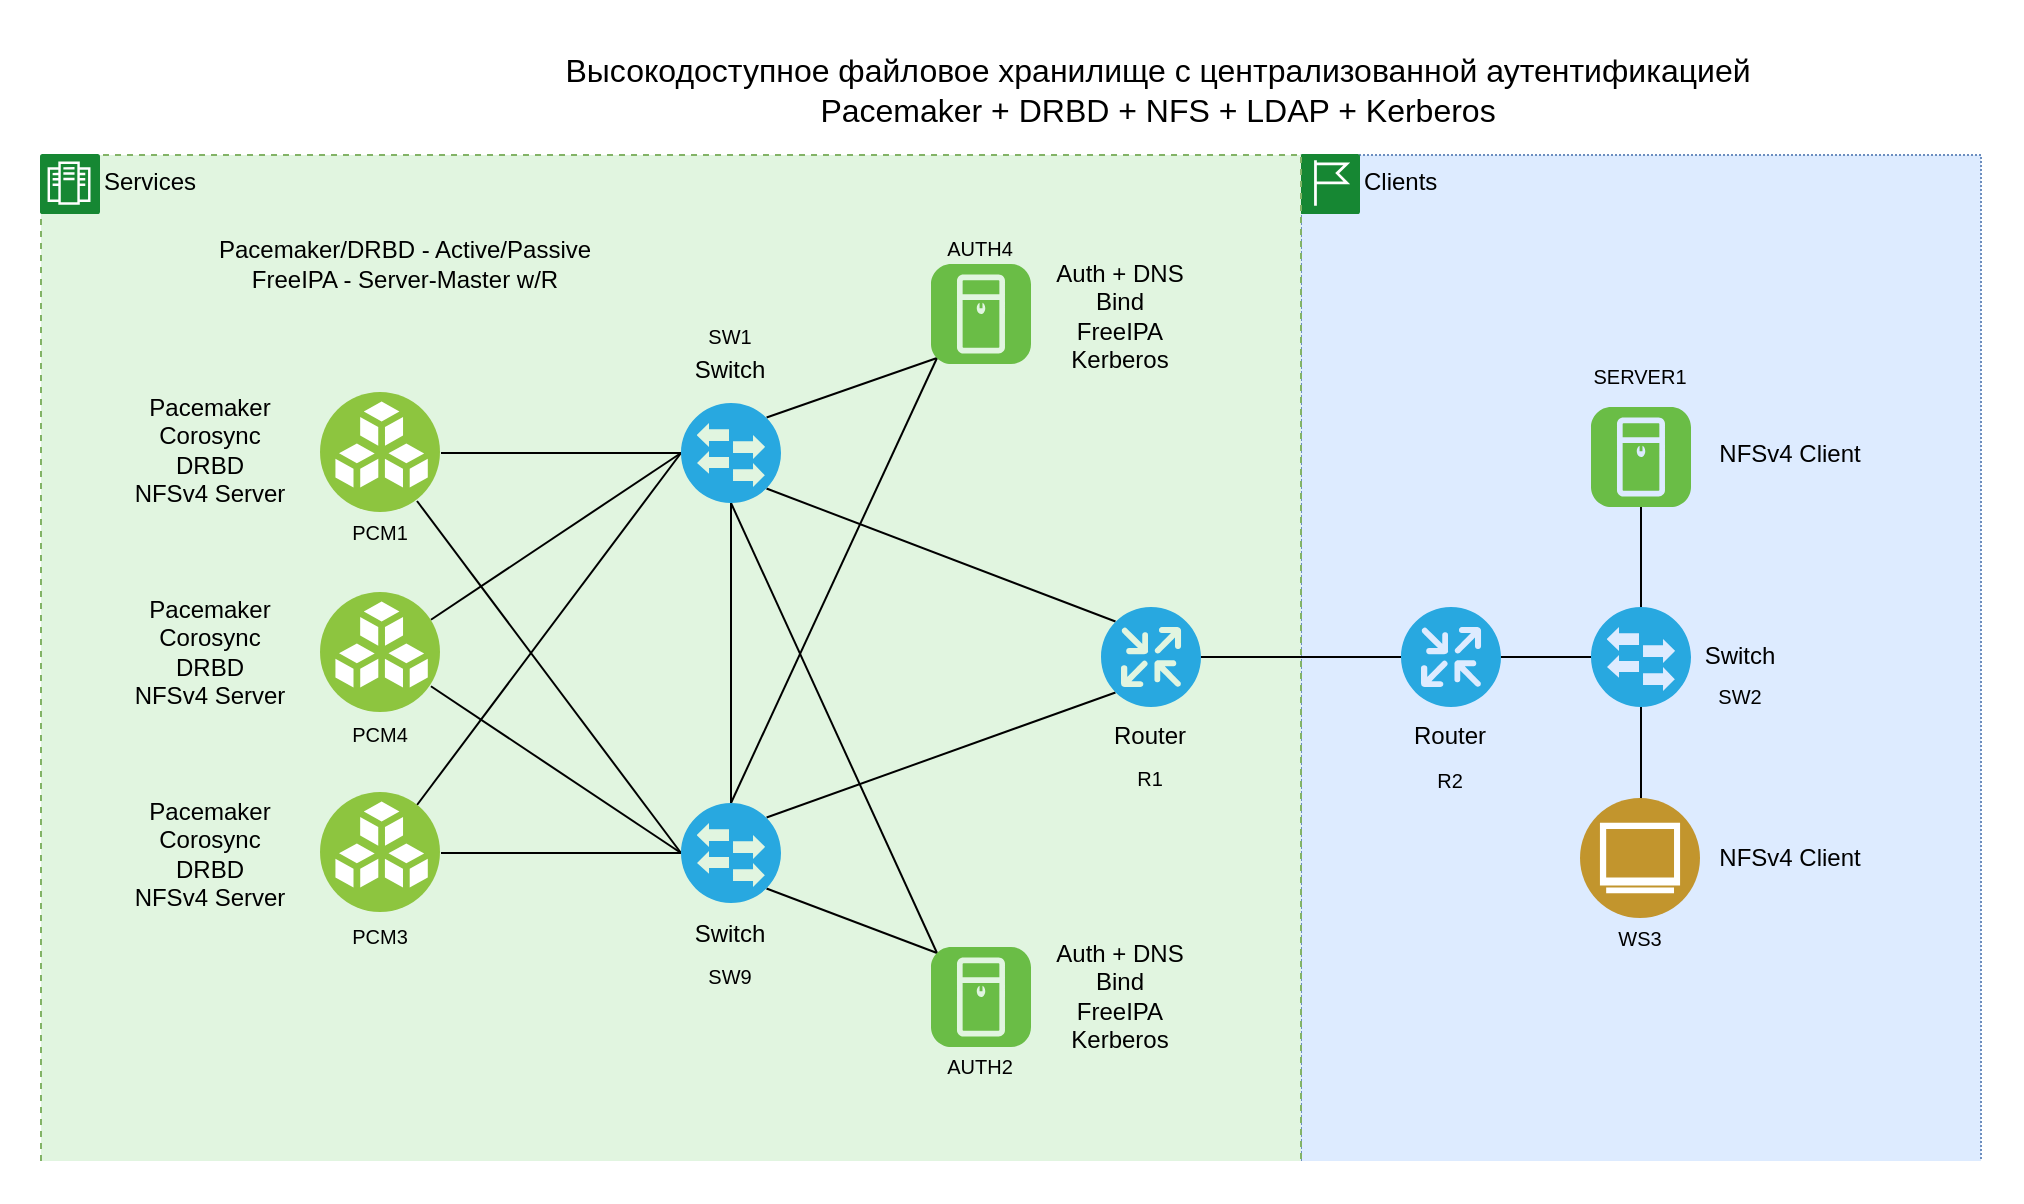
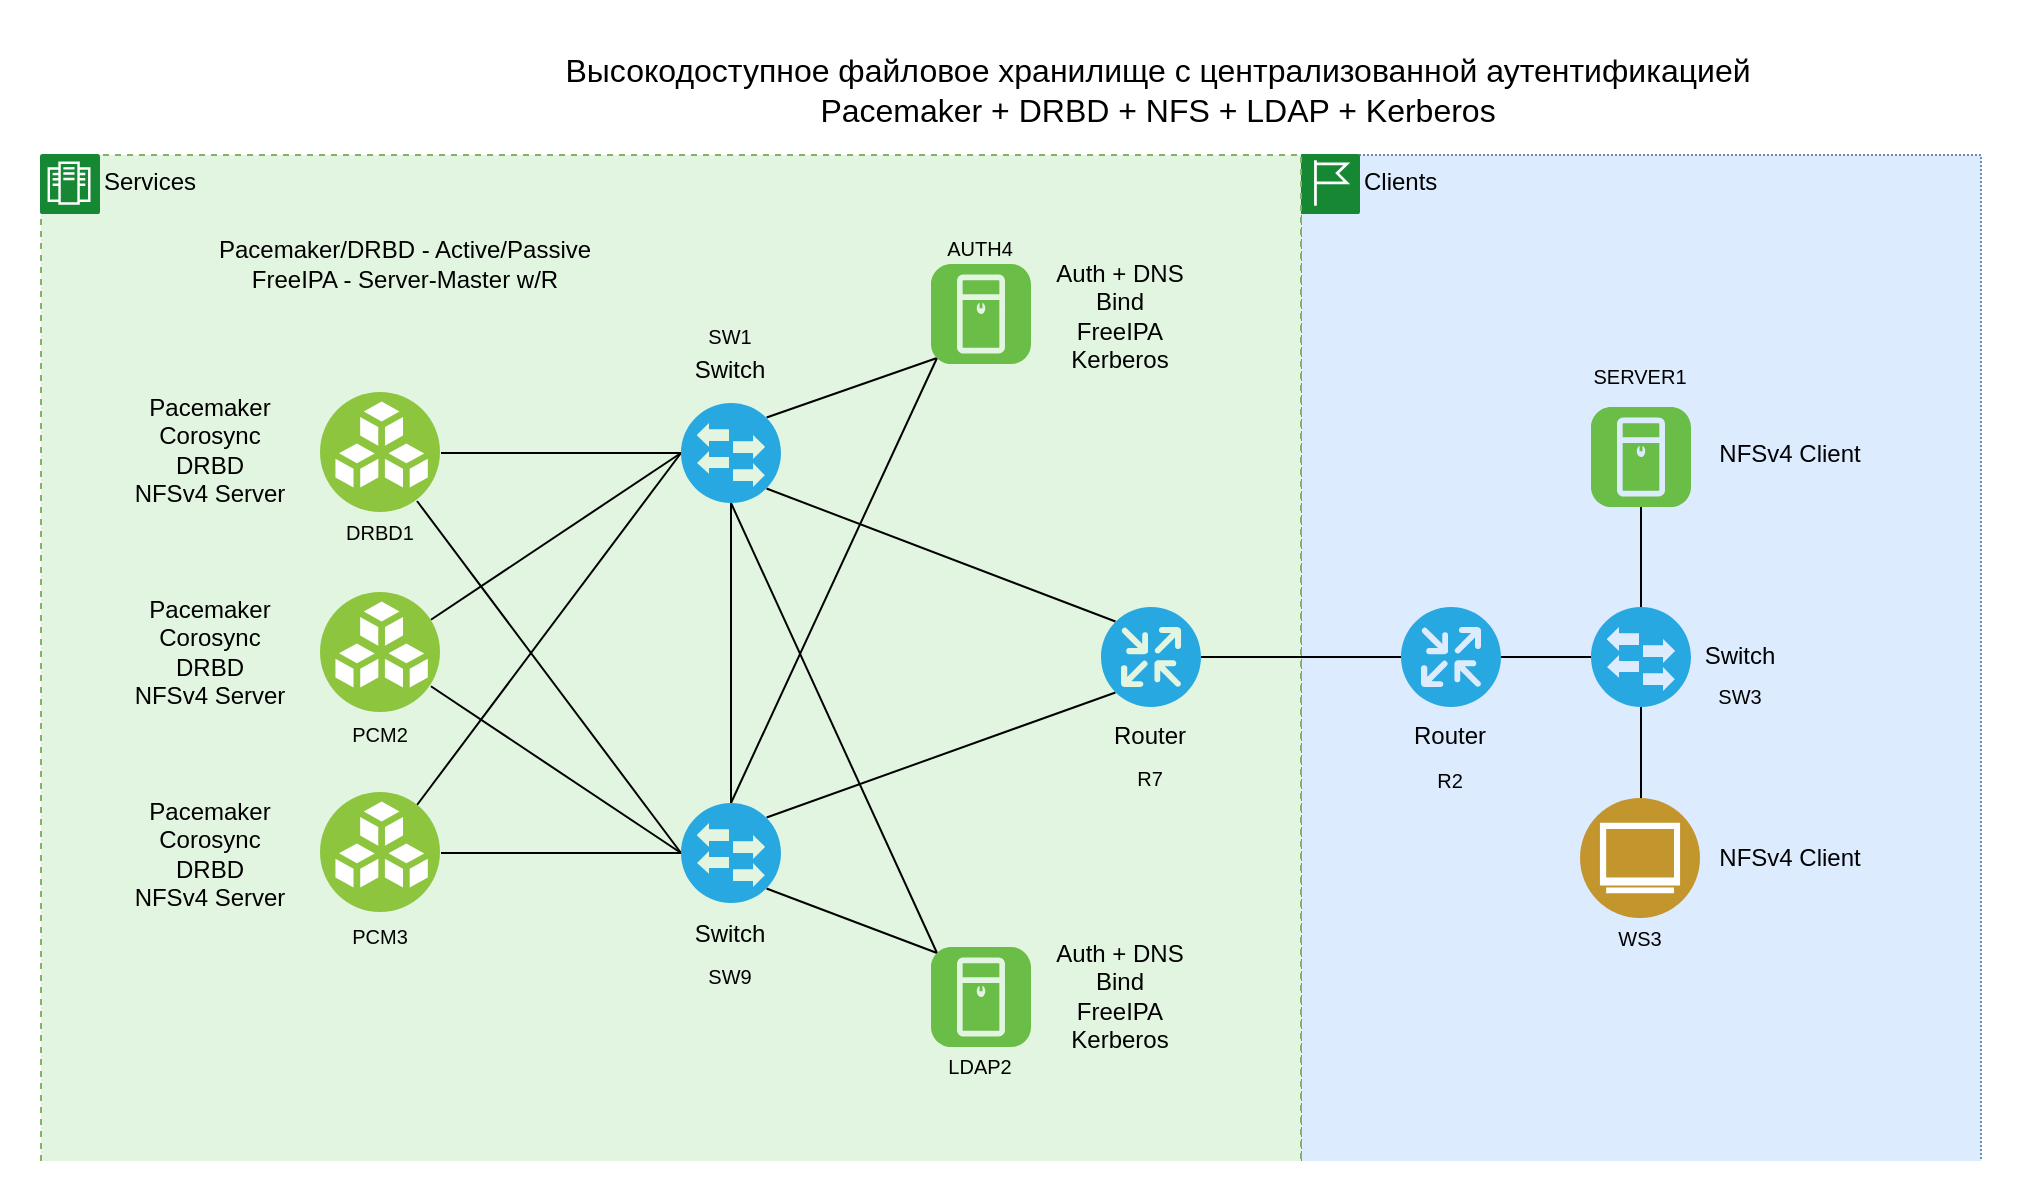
node "PCM1": label "PCM1" -> "DRBD1"
node "SW2": label "SW2" -> "SW3"
node "PCM4": label "PCM4" -> "PCM2"
node "R1": label "R1" -> "R7"
node "AUTH2": label "AUTH2" -> "LDAP2"
